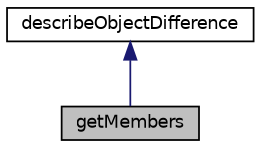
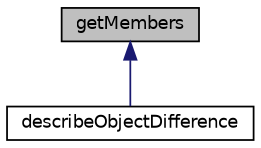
edge "getMembers" -> "describeObjectDifference": reversed
